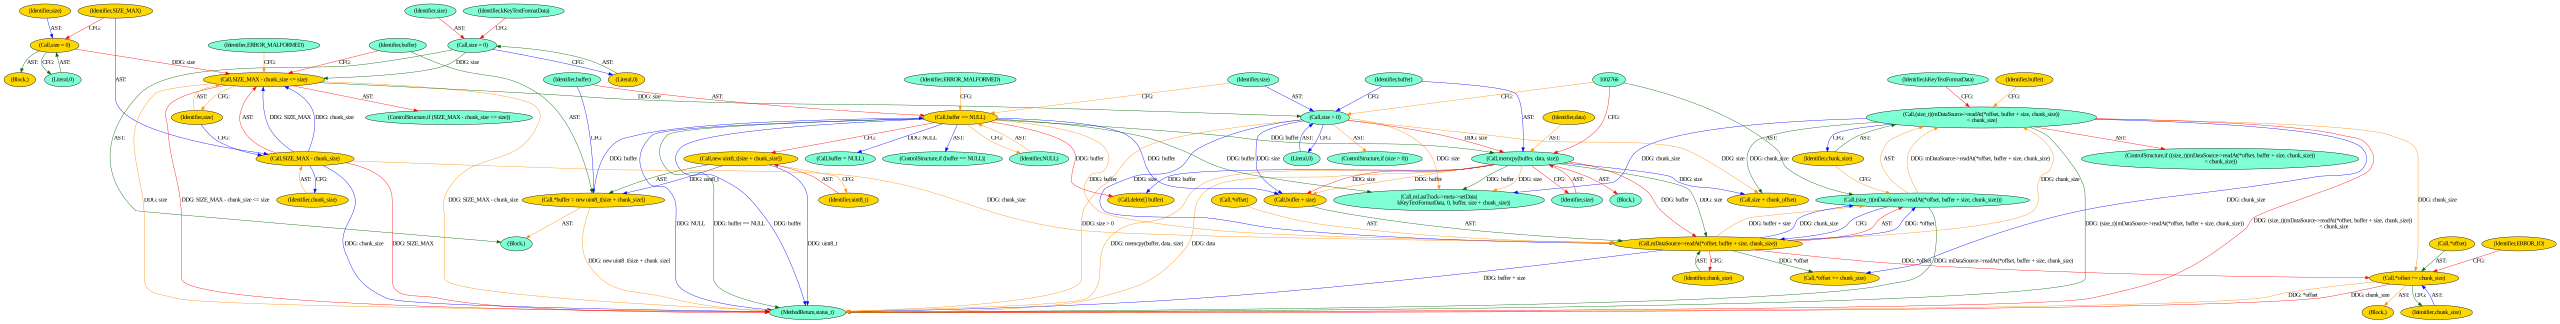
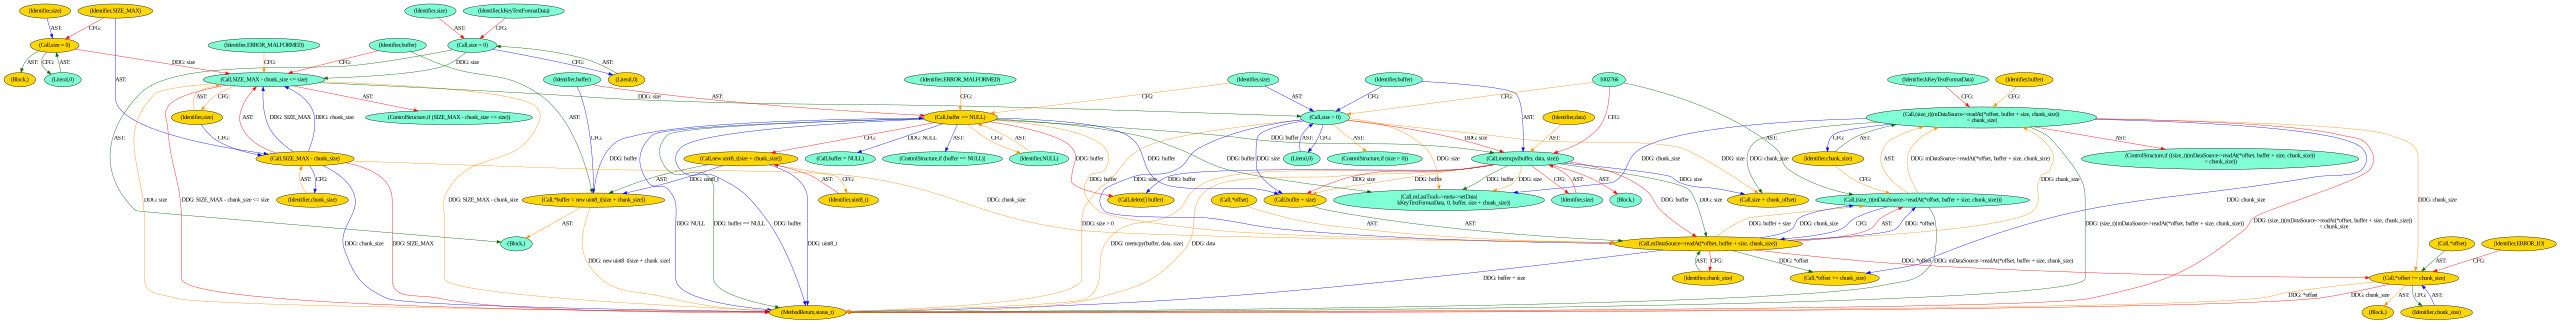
node "(Call,SIZE_MAX - chunk_size <= size)": fillcolor gold -> aquamarine
node "(MethodReturn,status_t)": fillcolor aquamarine -> gold
